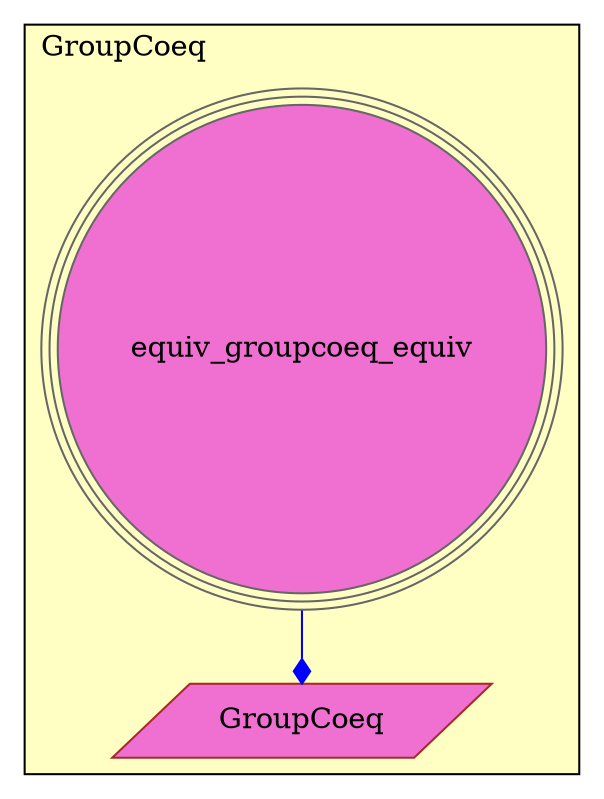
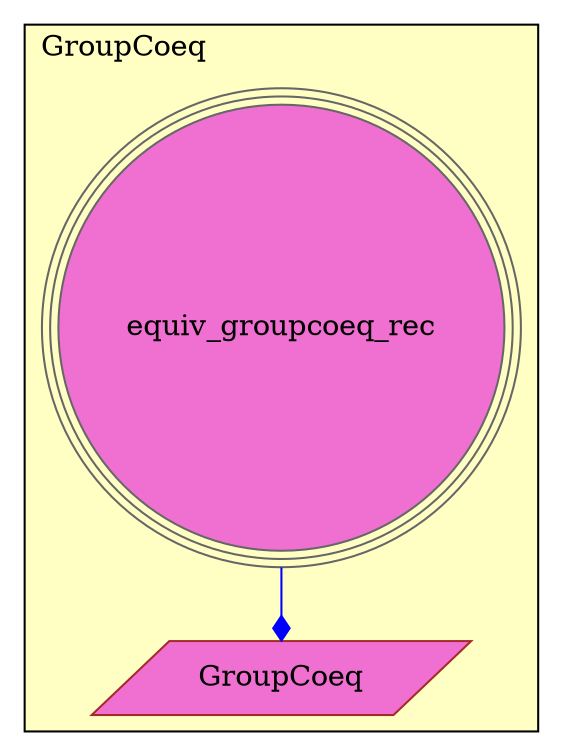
node "equiv_groupcoeq_equiv": label "equiv_groupcoeq_equiv" -> "equiv_groupcoeq_rec"
